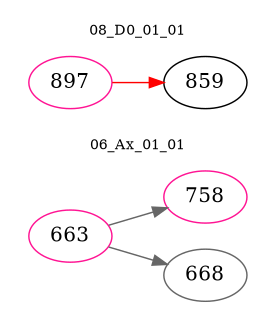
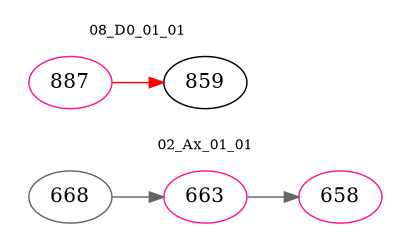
node "897": label "897" -> "887"
cluster "06_Ax_01_01": label "06_Ax_01_01" -> "02_Ax_01_01"
node "758": label "758" -> "658"
edge "663" -> "668": reversed
